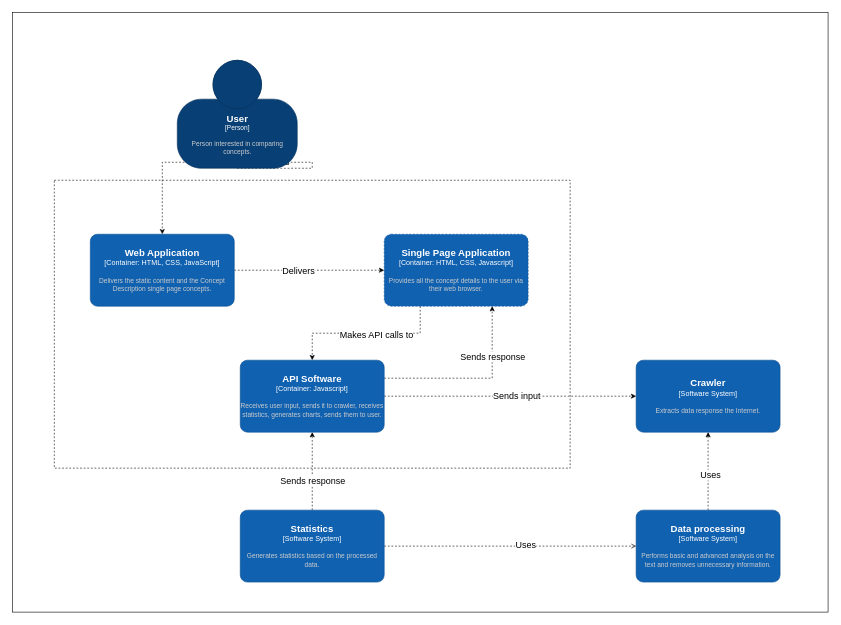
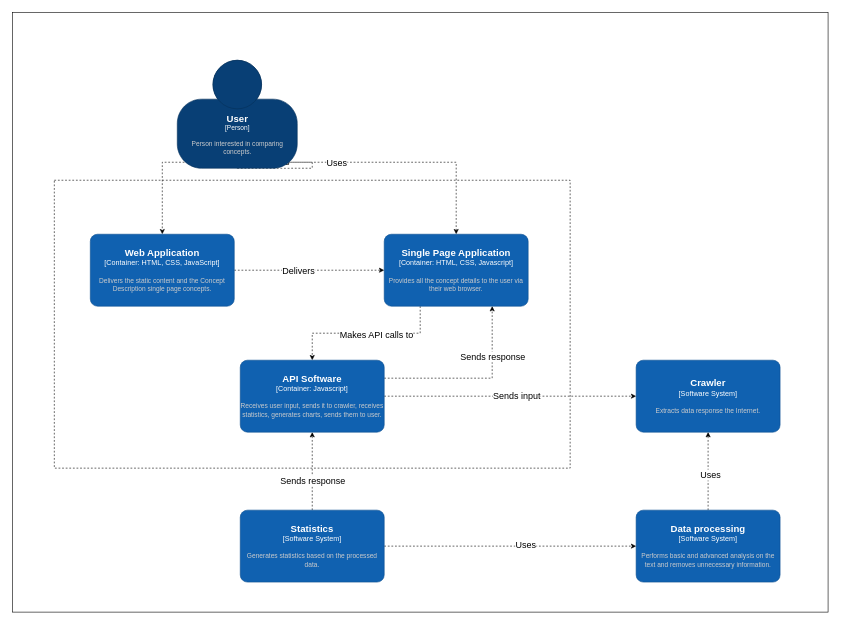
edge "User [Person] Person interested in comparing concepts." -> "Single Page Application [Container: HTML, CSS, Javascript] Provides all the concept details to the user via their web browser.": added, label "Uses"
node "Single Page Application [Container: HTML, CSS, Javascript] Provides all the concept details to the user via their web browser.": style dashed -> solid
edge "Statistics [Software System] Generates statistics based on the processed data." -> "Data processing [Software System] Performs basic and advanced analysis on the text and removes unnecessary information.": arrowhead open -> classic
